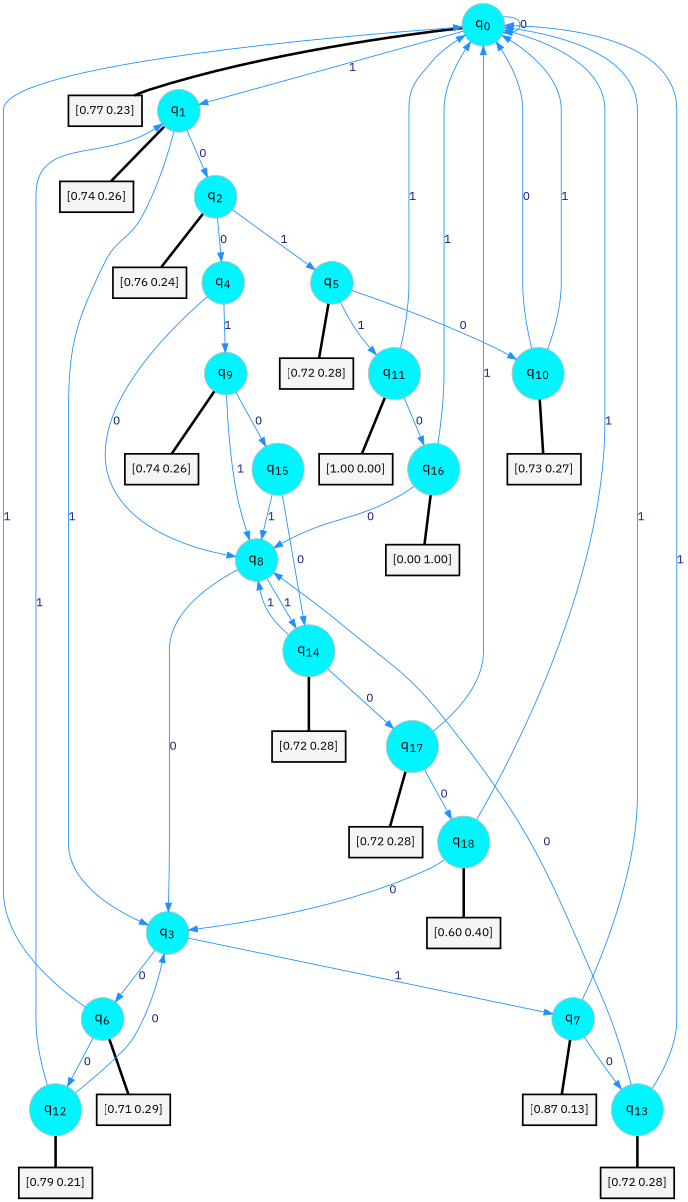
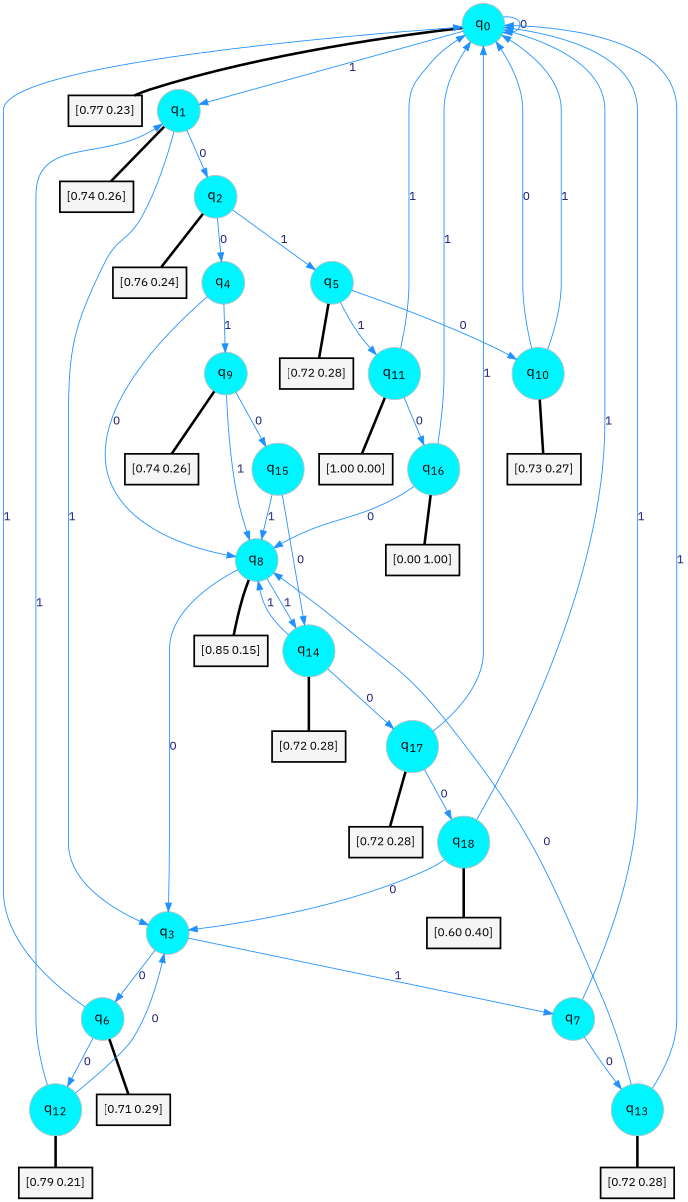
node "[0.85 0.15]": added
node "[0.87 0.13]": removed
